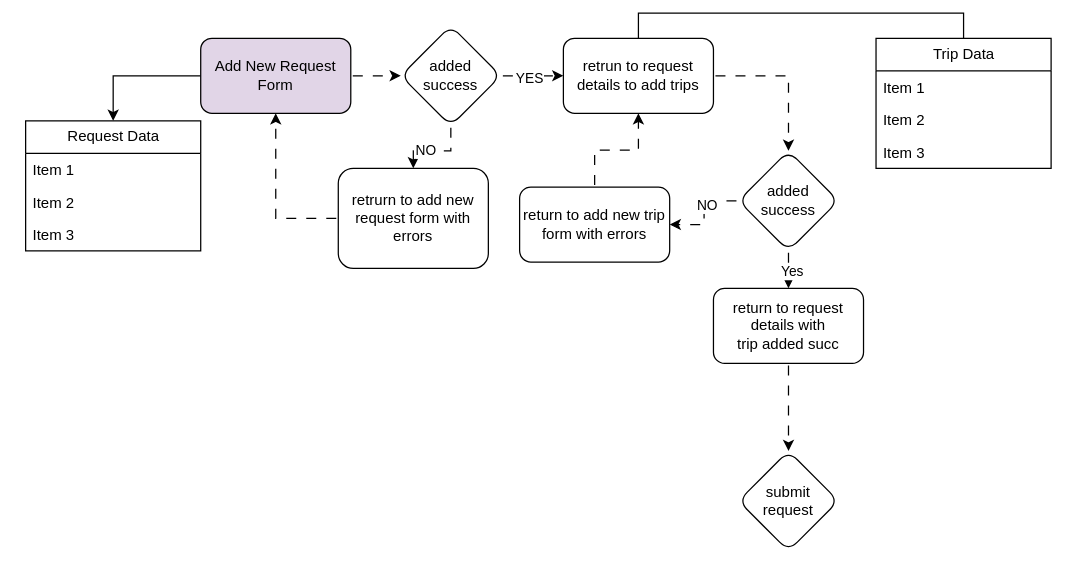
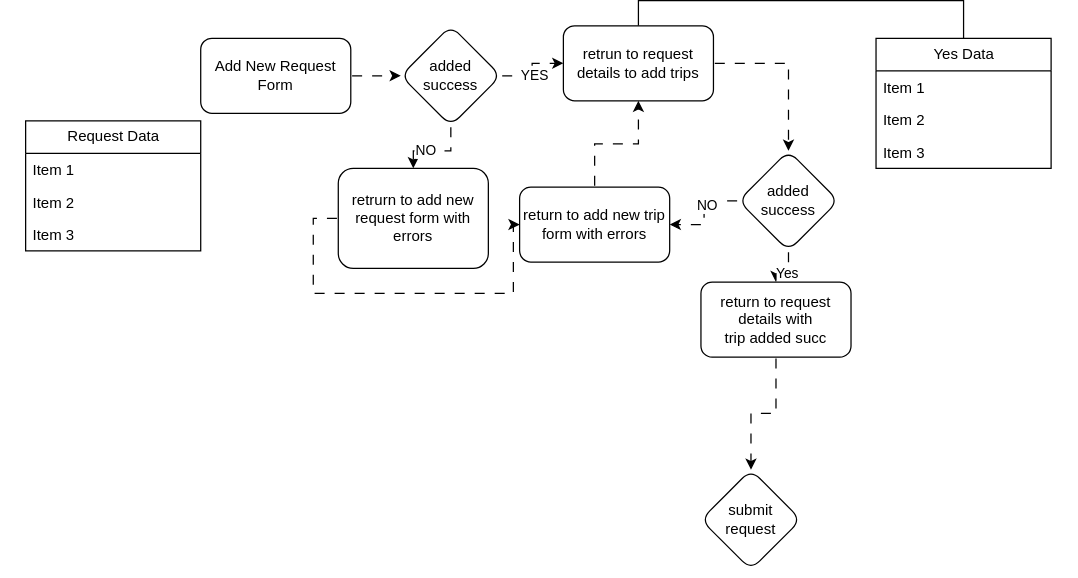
node "Trip Data": label "Trip Data" -> "Yes Data"
edge "Add New Request Form" -> "Request Data": removed
node "Add New Request Form": fillcolor #e1d5e7 -> #ffffff
node "retrun to request details to add trips": moved (638, 76) -> (638, 63)
edge "retrurn to add new request form with errors" -> "Add New Request Form": now "retrurn to add new request form with errors" -> "return to add new trip form with errors"
node "return to request details with trip added succ": moved (788, 326) -> (776, 319)
node "submit request": moved (788, 501) -> (751, 519)
